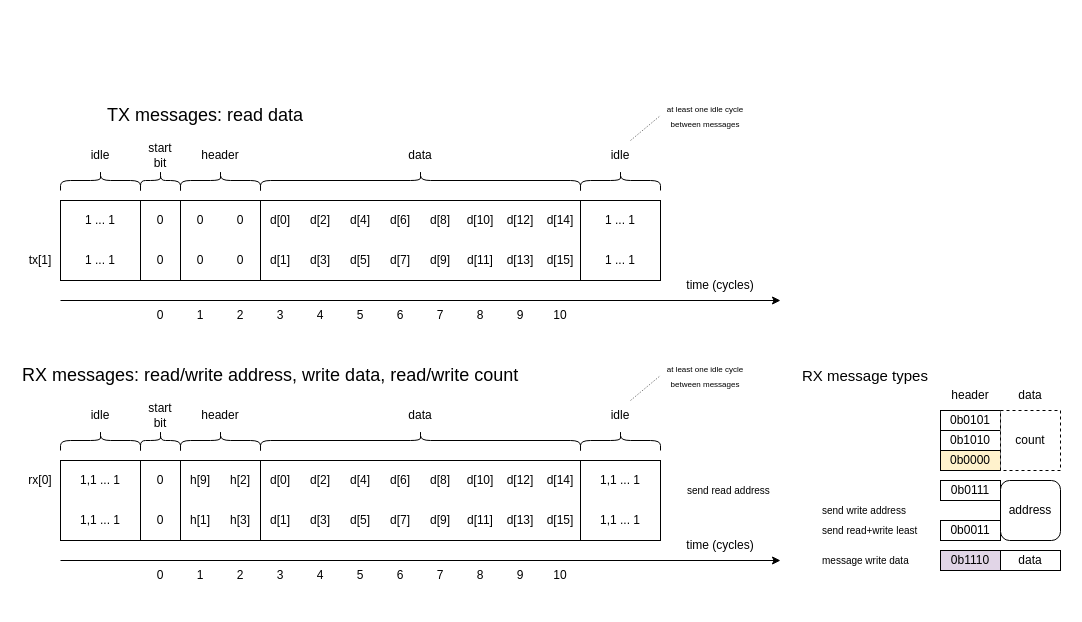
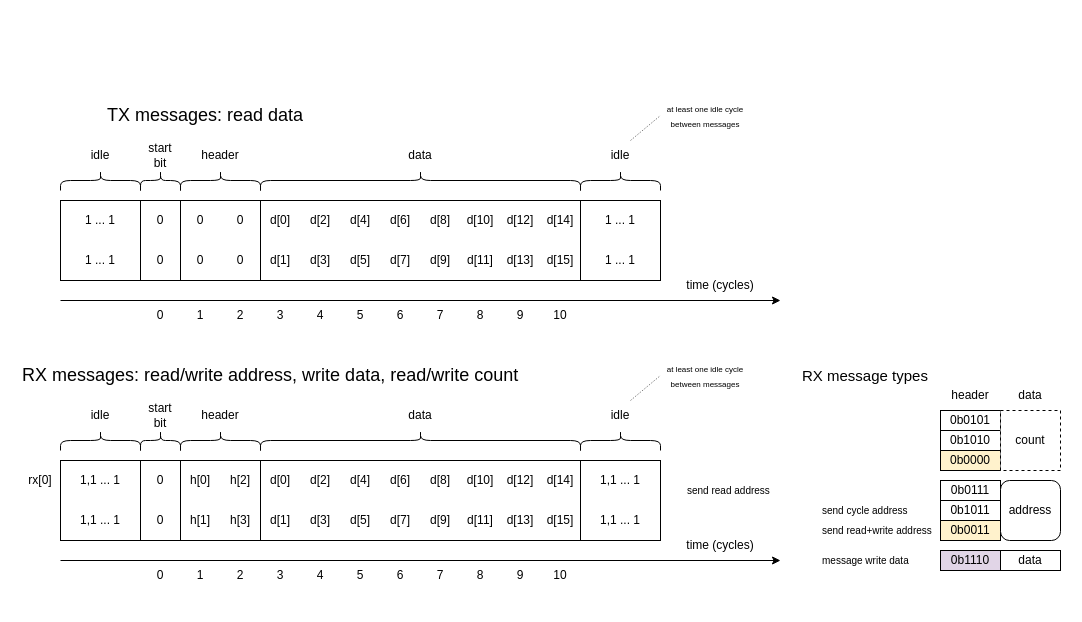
node "tx[1]": removed
node "h[9]": label "h[9]" -> "h[0]"
node "send write address": label "send write address" -> "send cycle address"
node "0b1011": added
node "send read+write least": label "send read+write least" -> "send read+write address"
node "0b0011": fillcolor #ffffff -> #fff2cc
